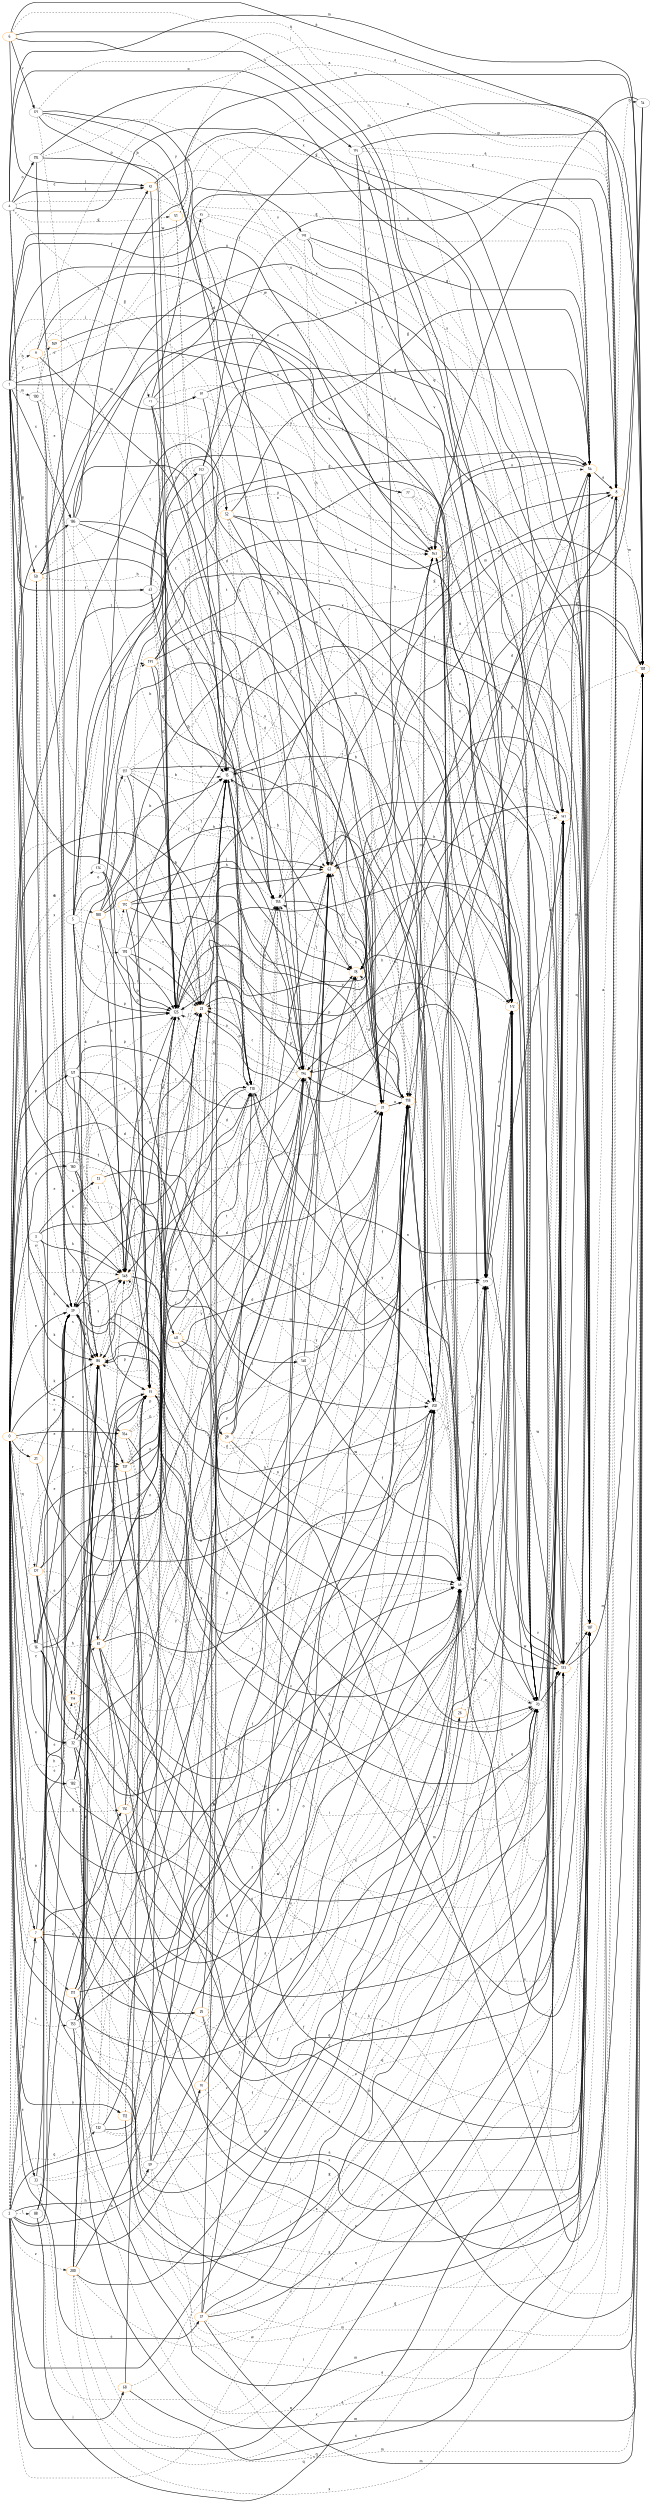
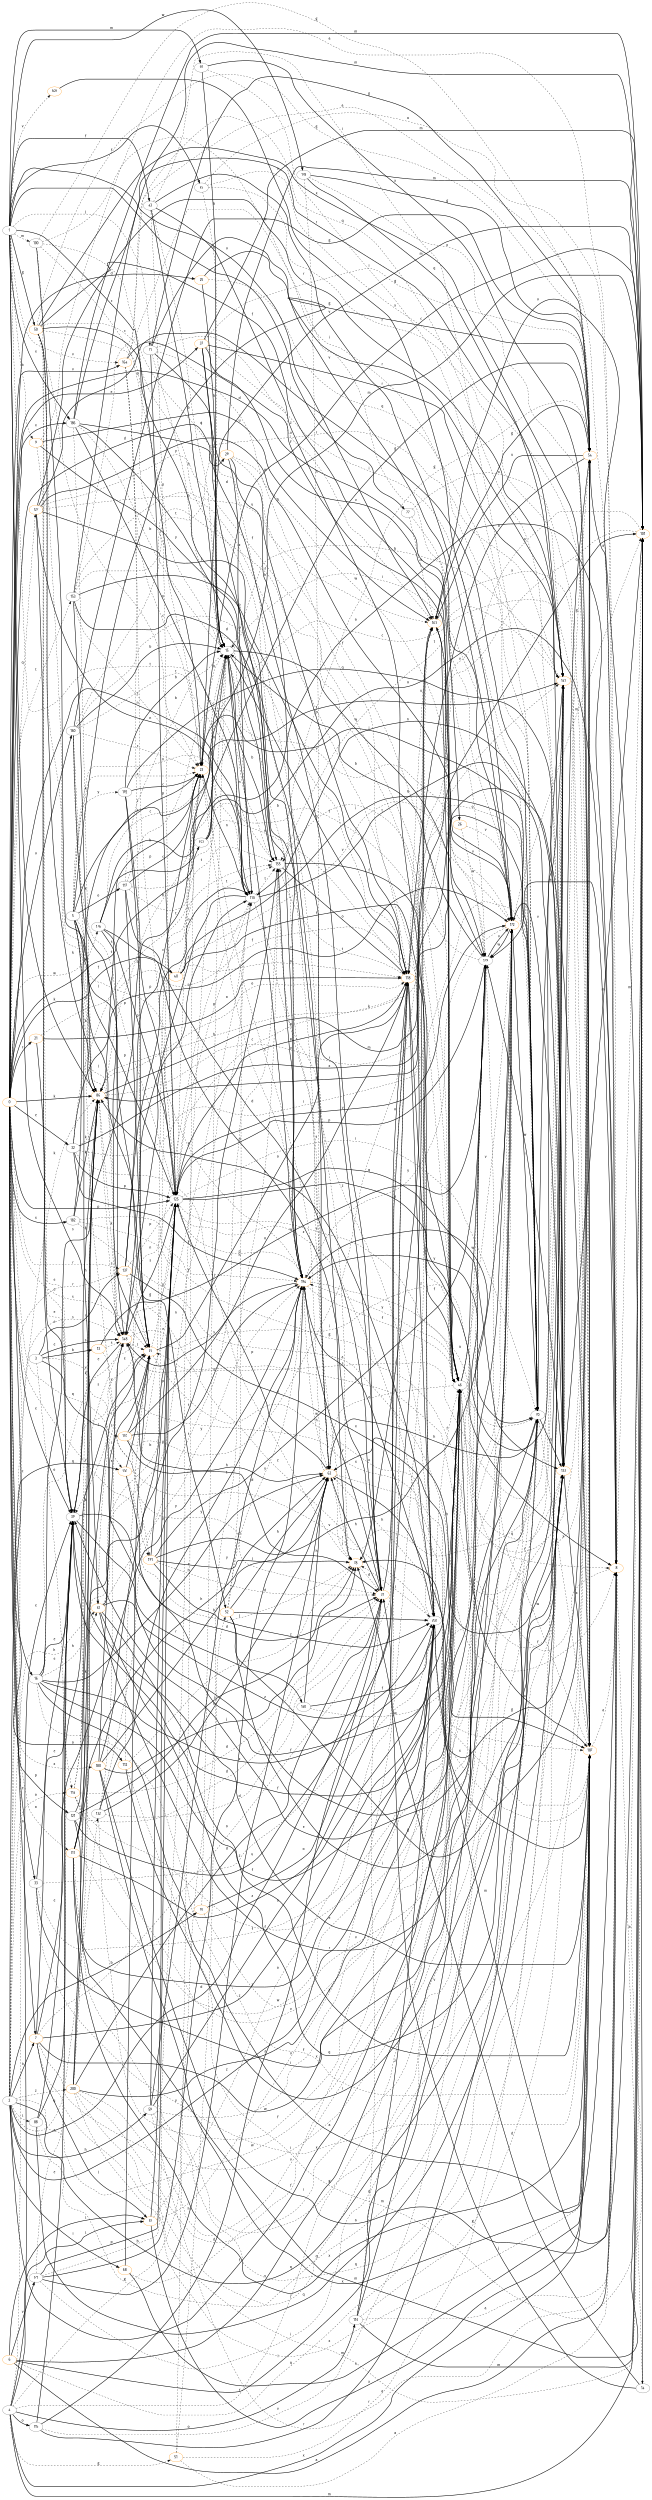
edge "71" -> "62": removed, label "h"
